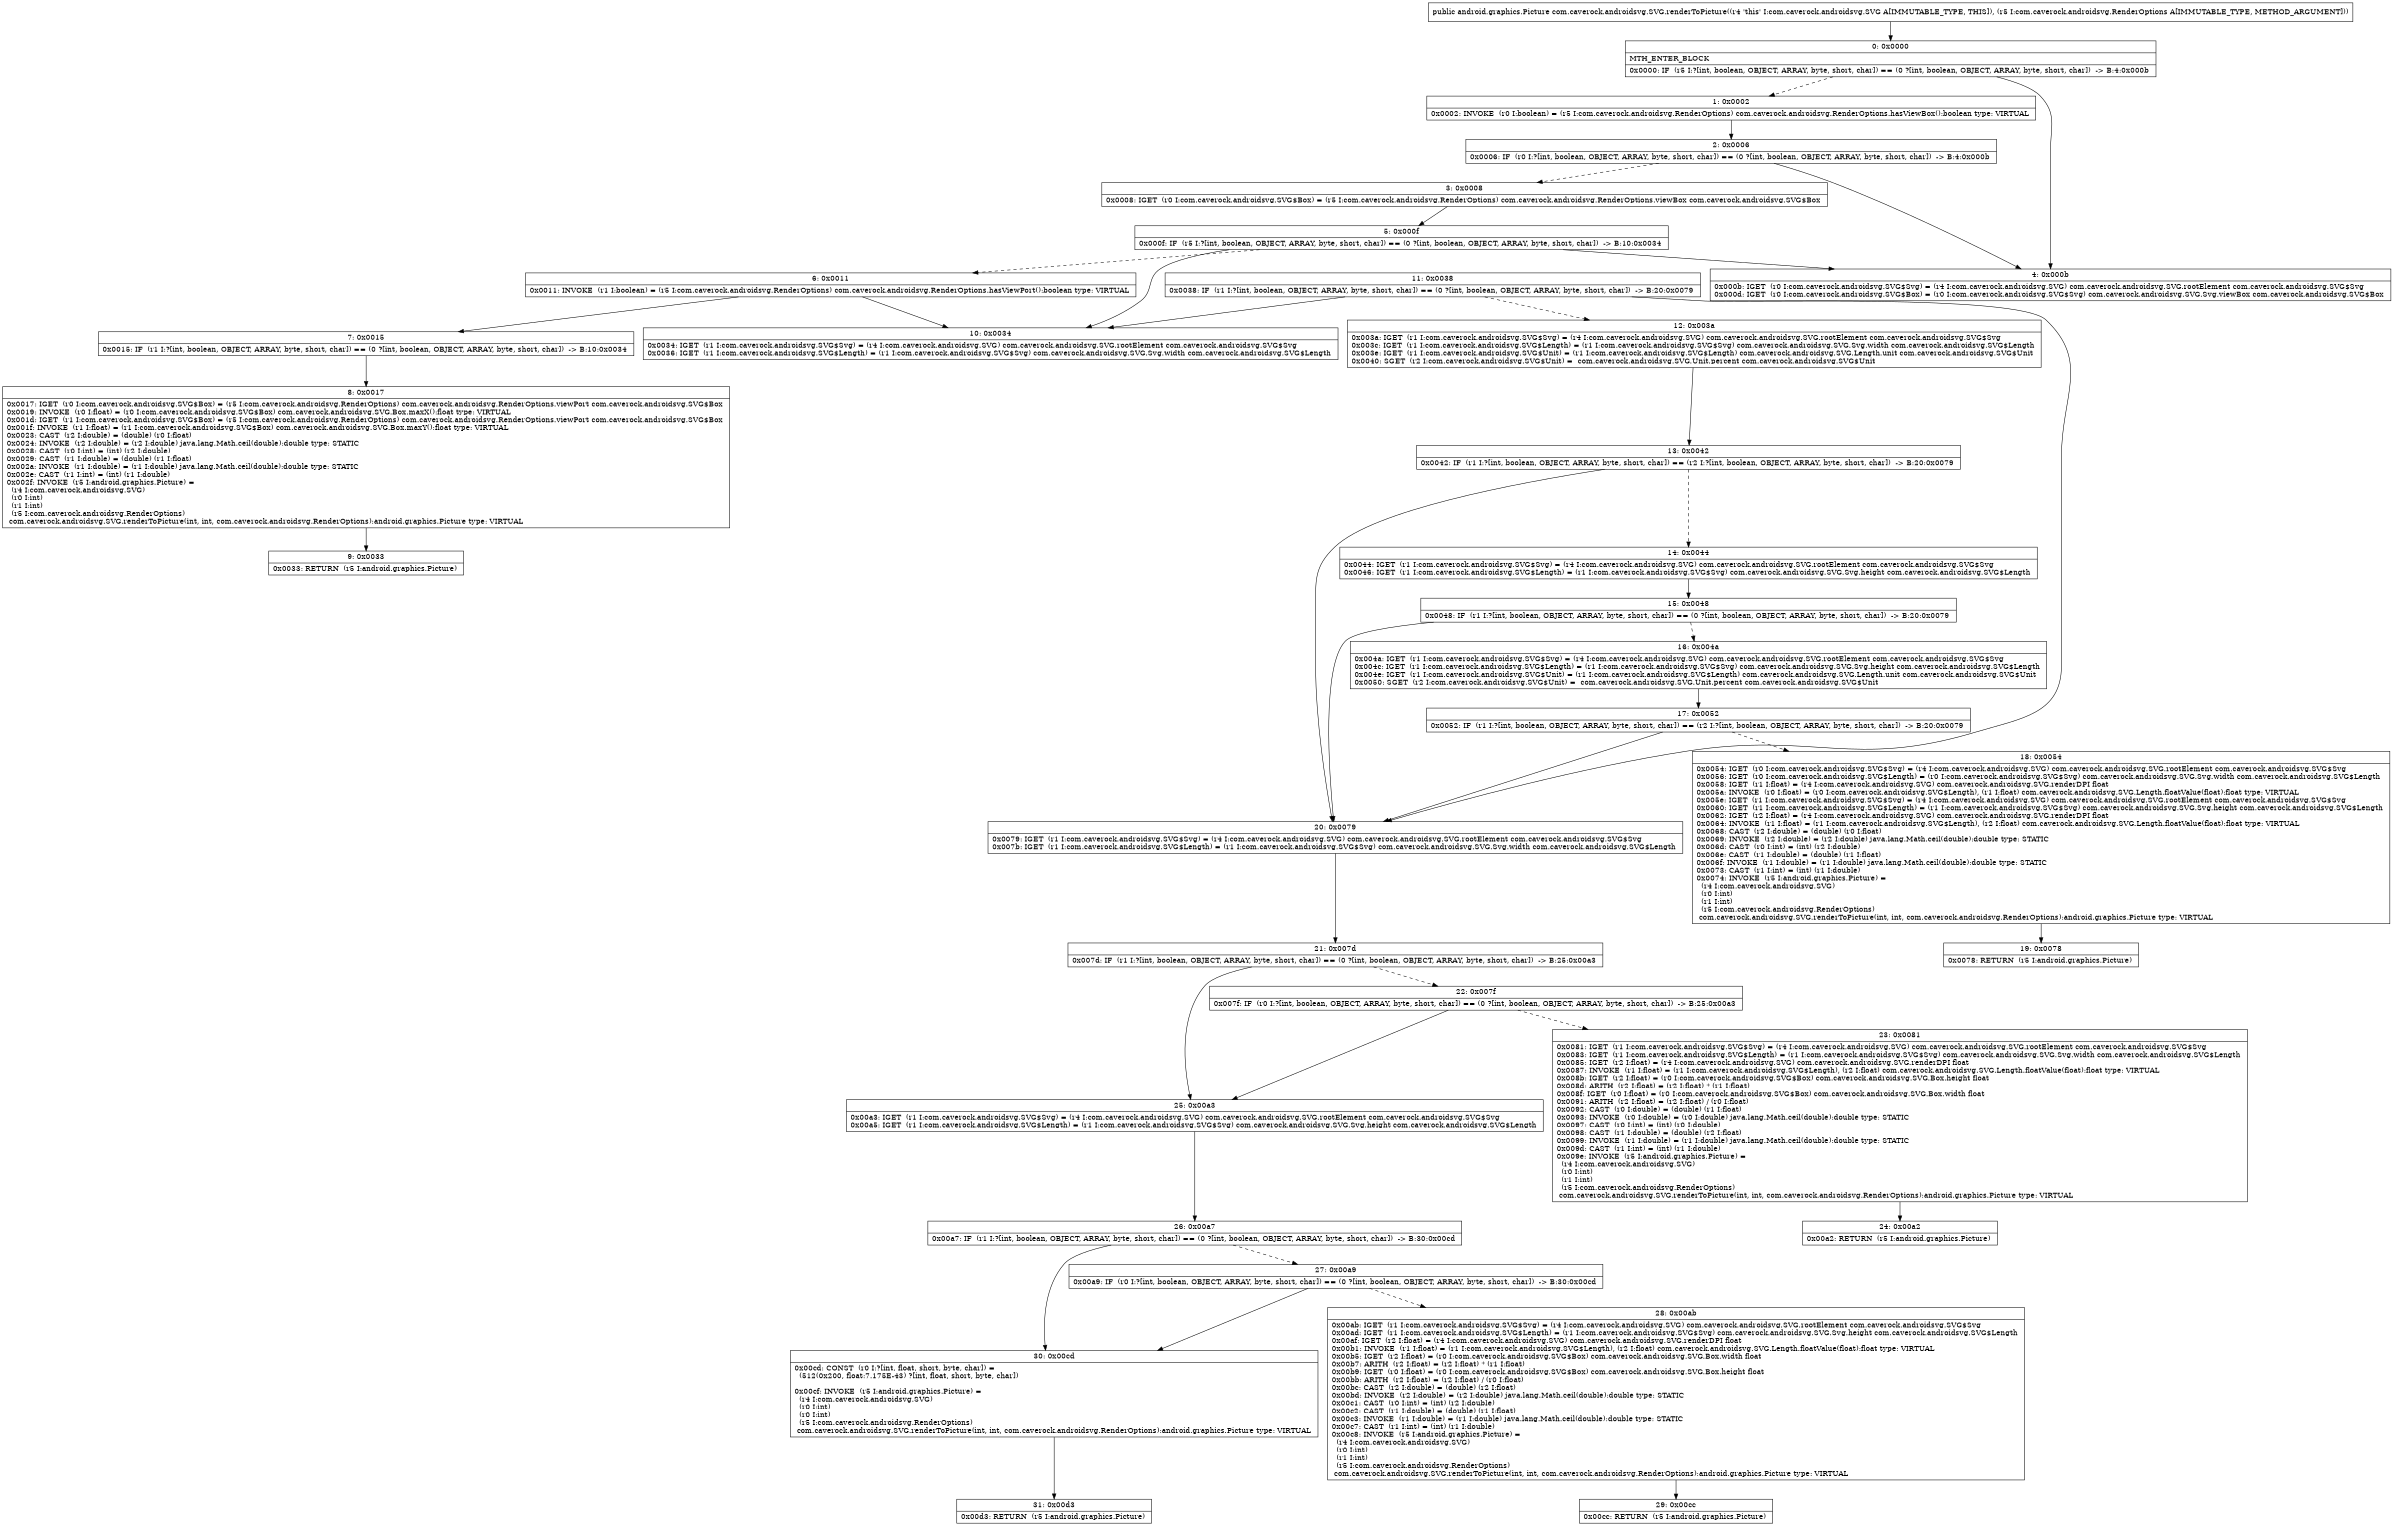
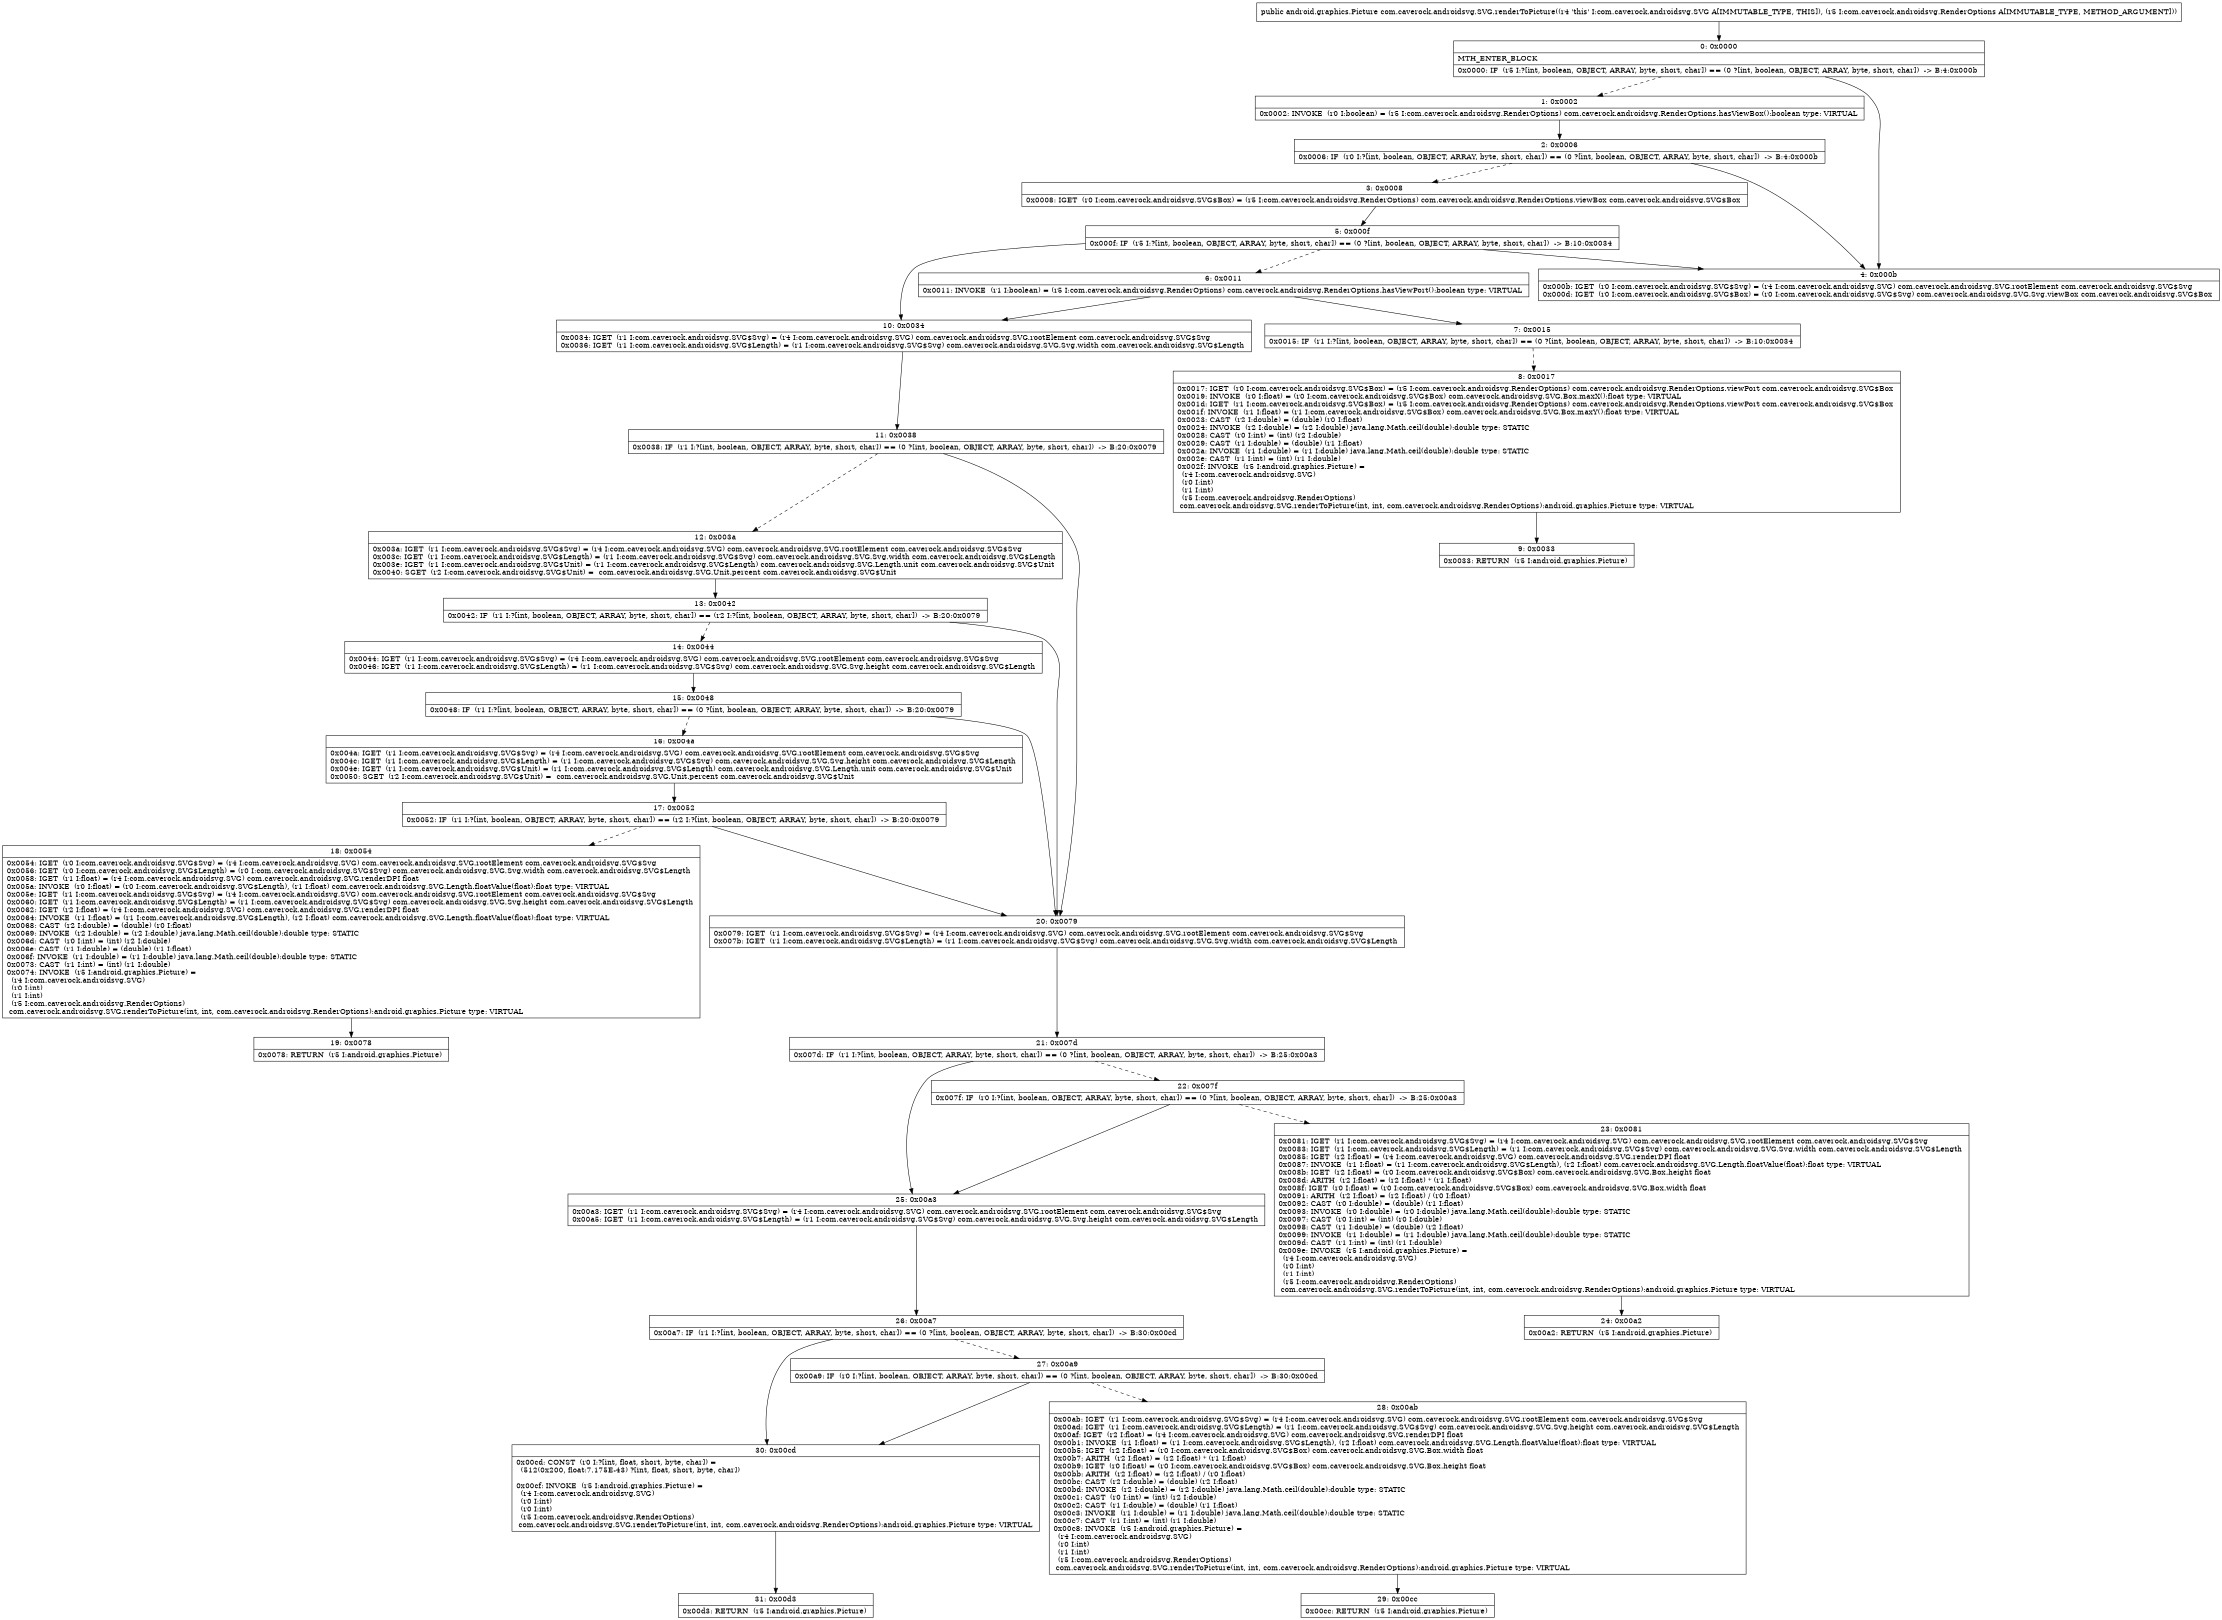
edge "11: 0x0038" -> "10: 0x0034": reversed
edge "7: 0x0015" -> "8: 0x0017": style solid -> dashed
